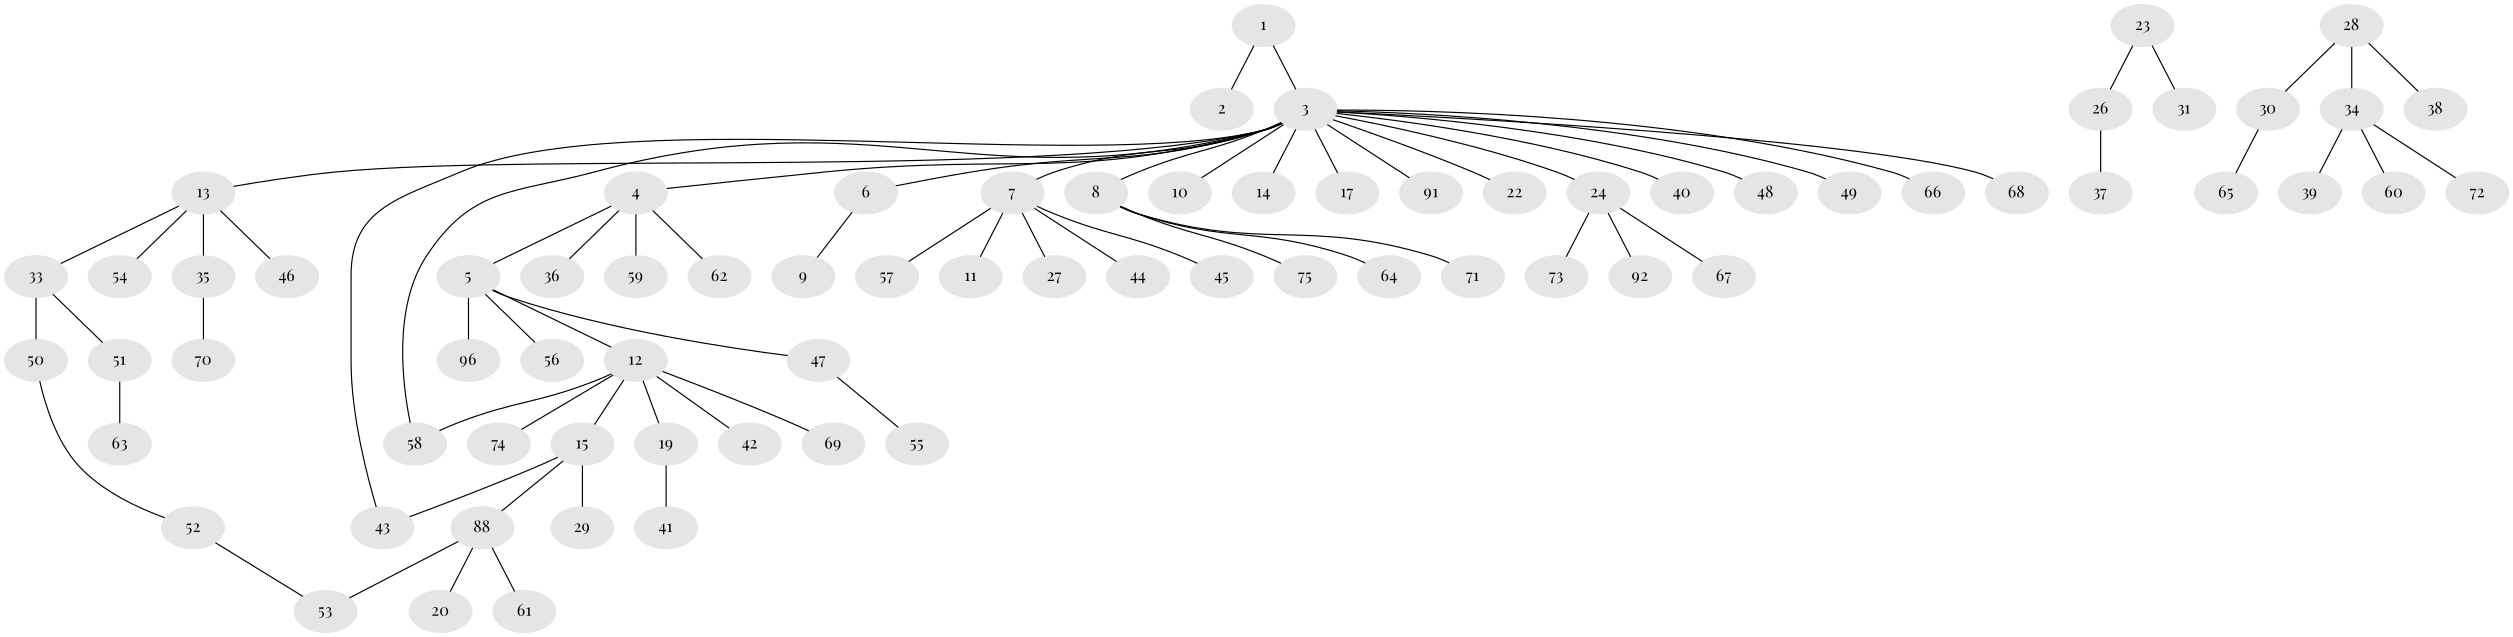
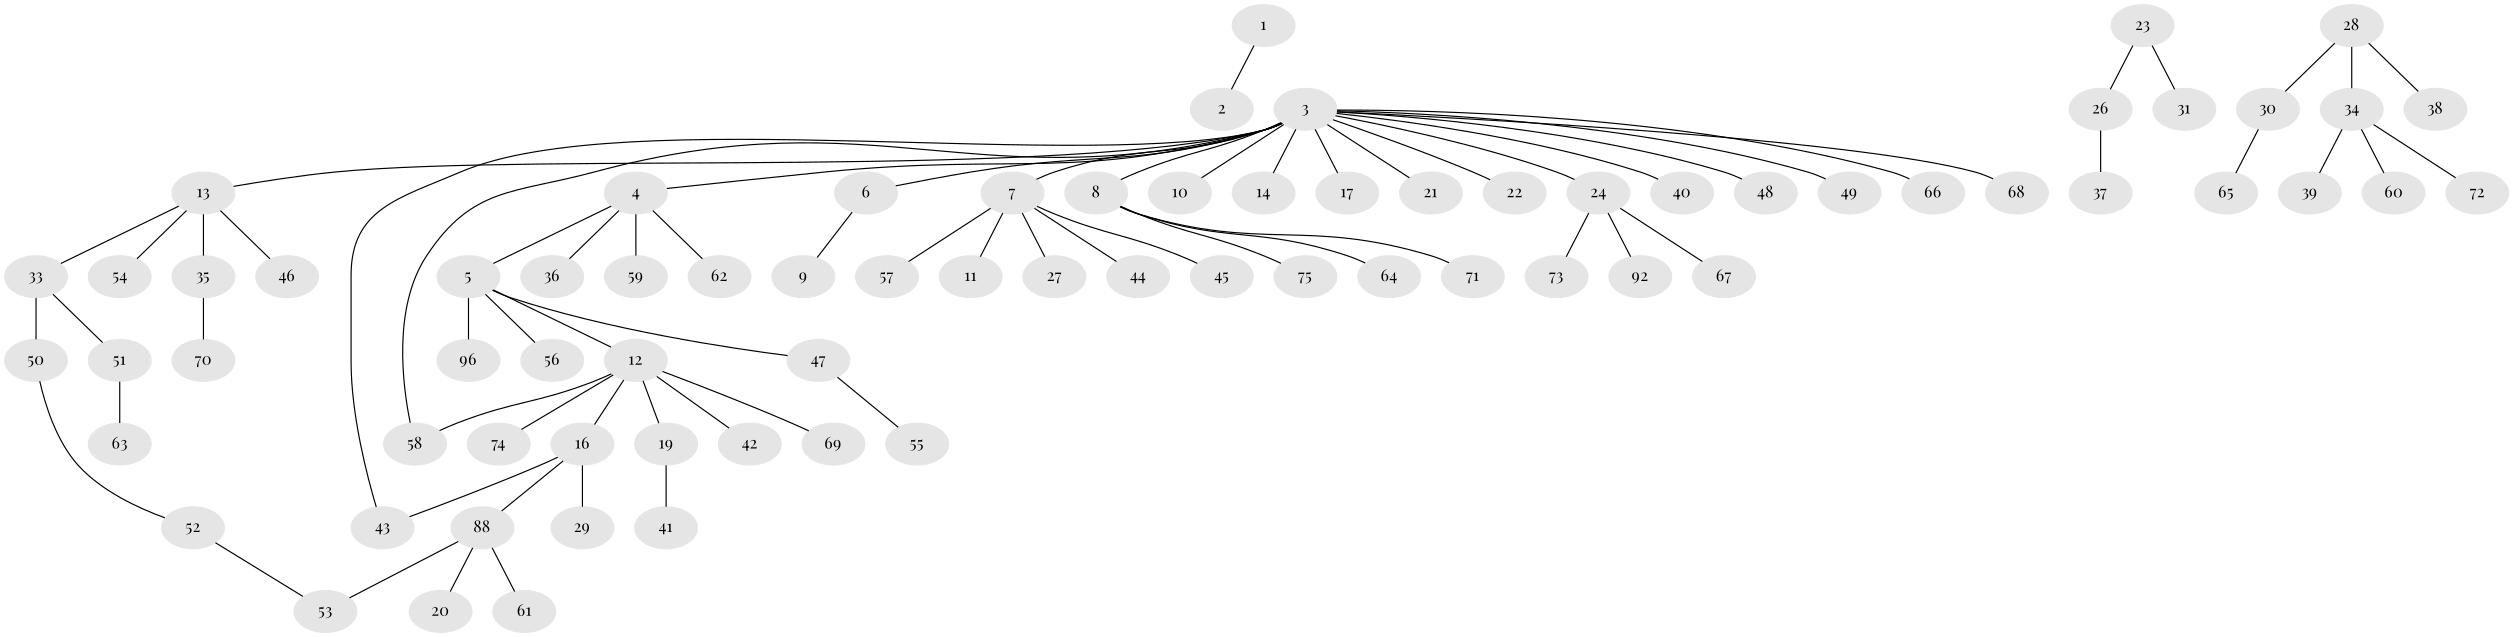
edge "1" -- "3": removed
node "91": label "91" -> "21"
node "15": label "15" -> "16"
